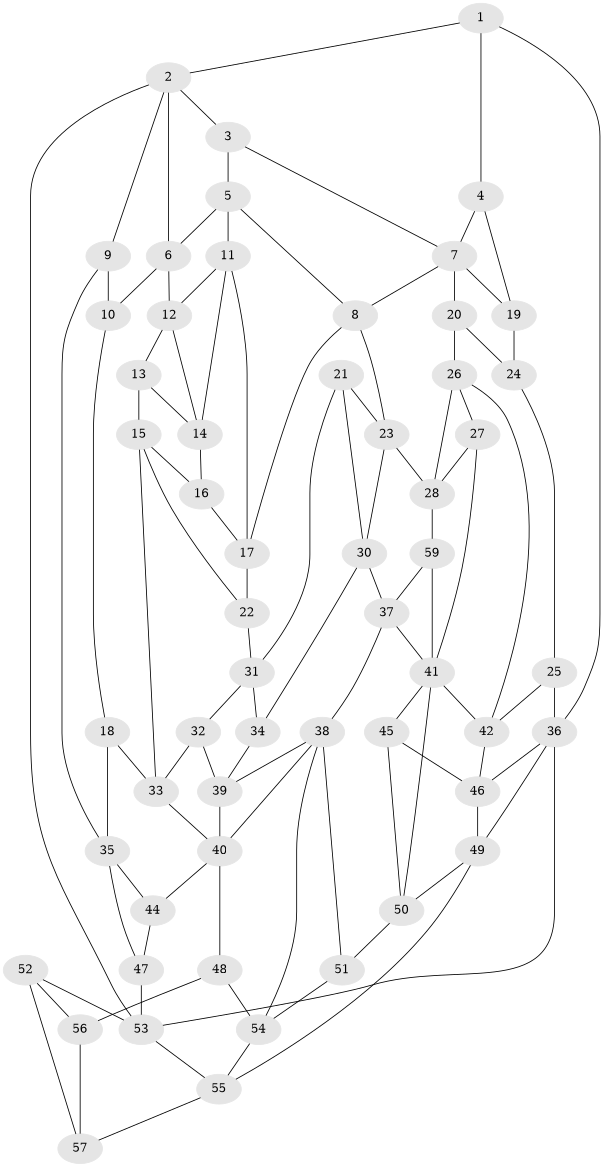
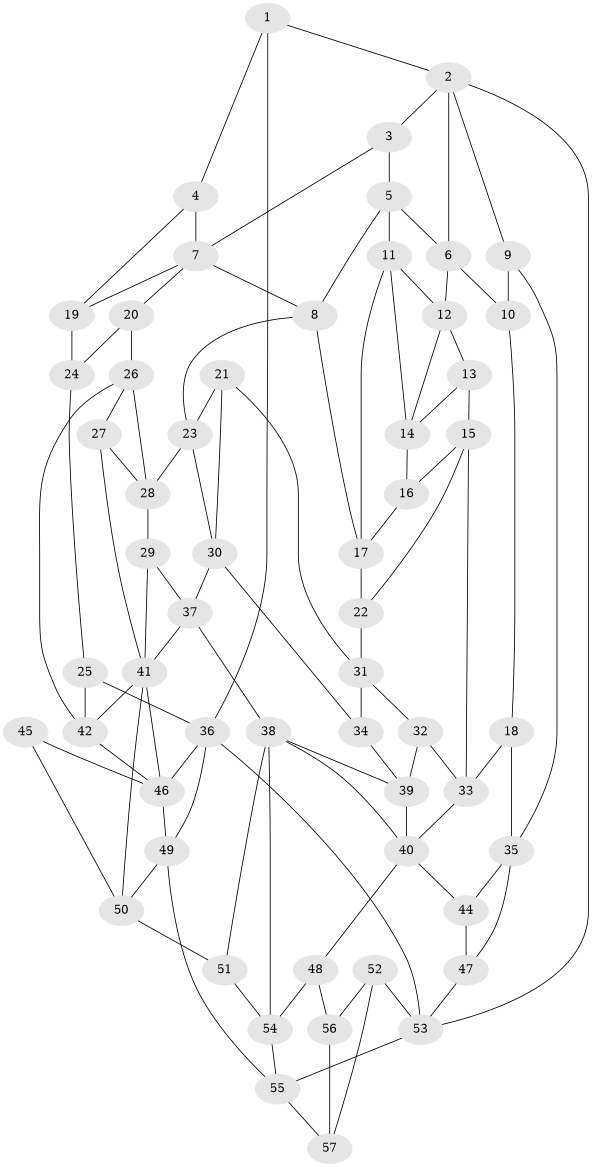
node "59": label "59" -> "29"
edge "41" -- "45": now "41" -- "46"
